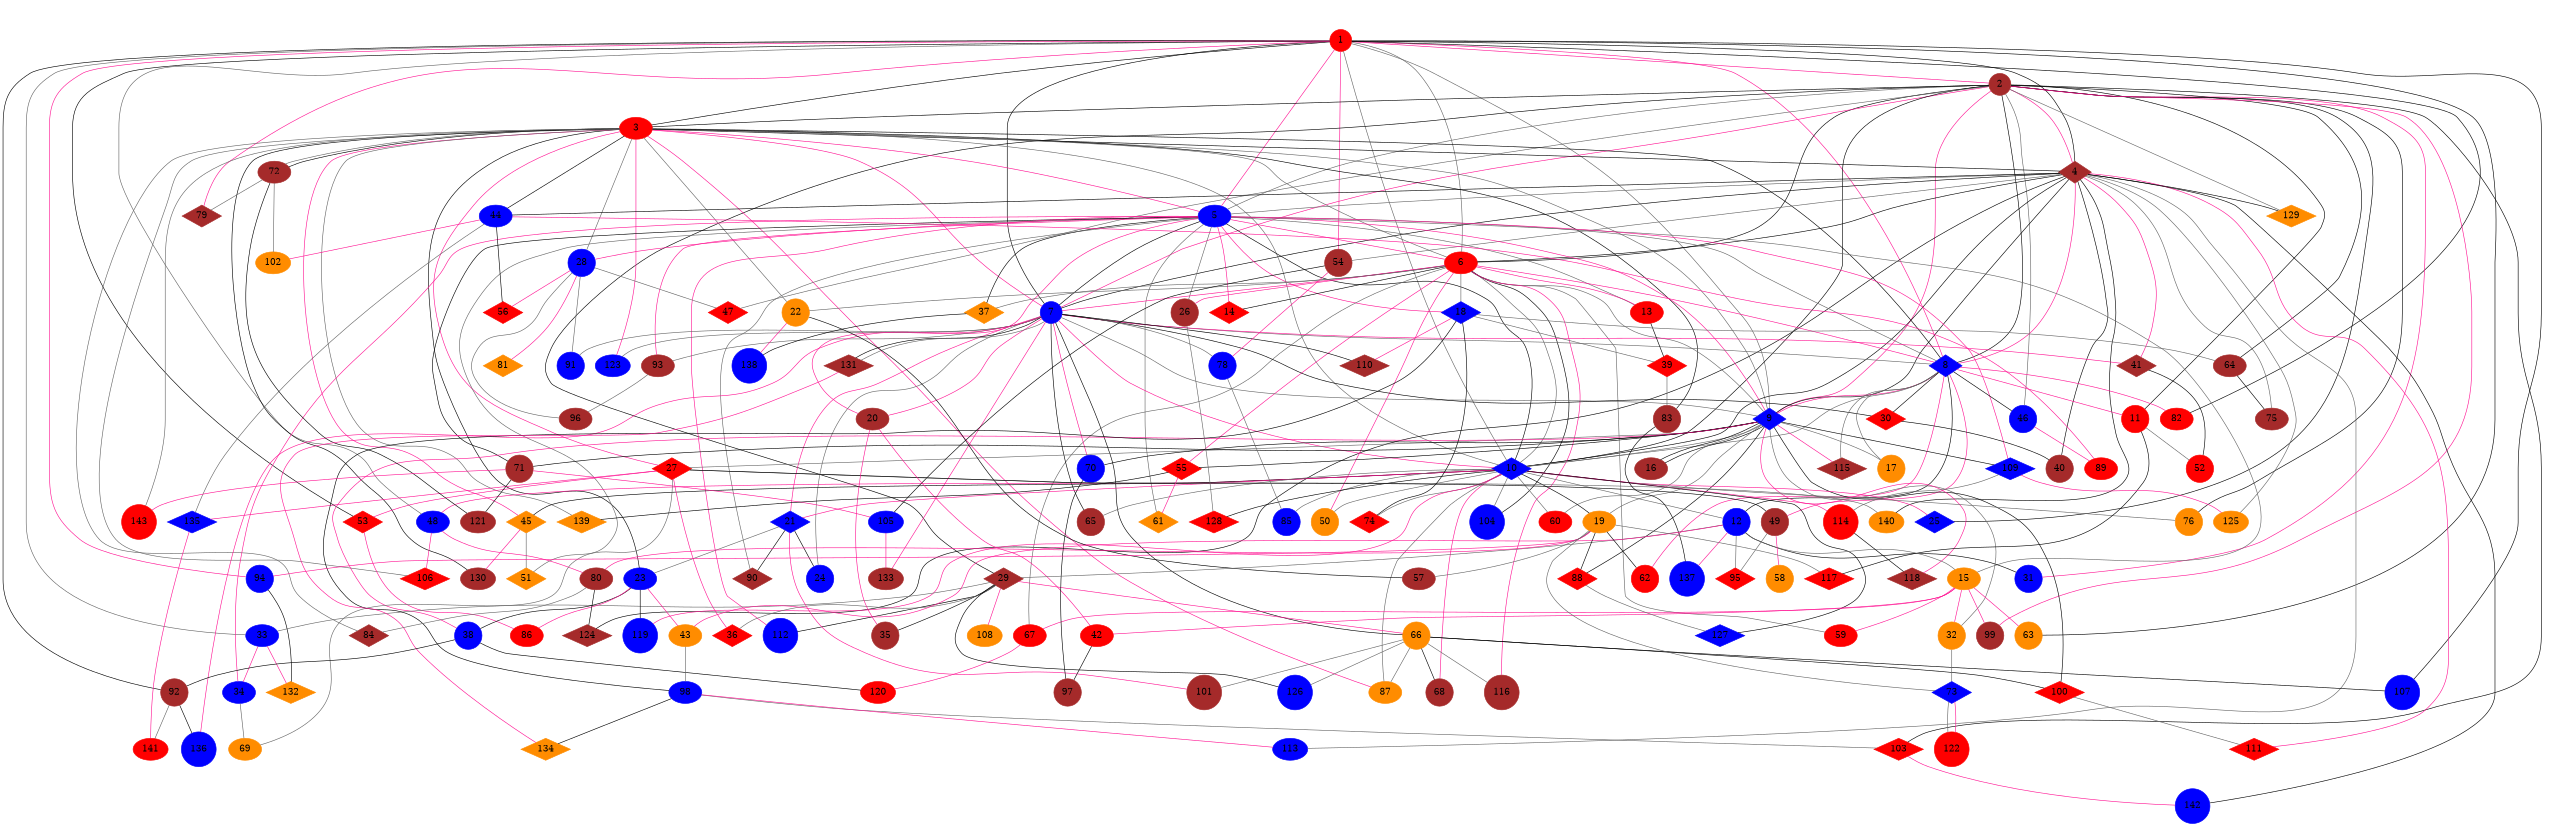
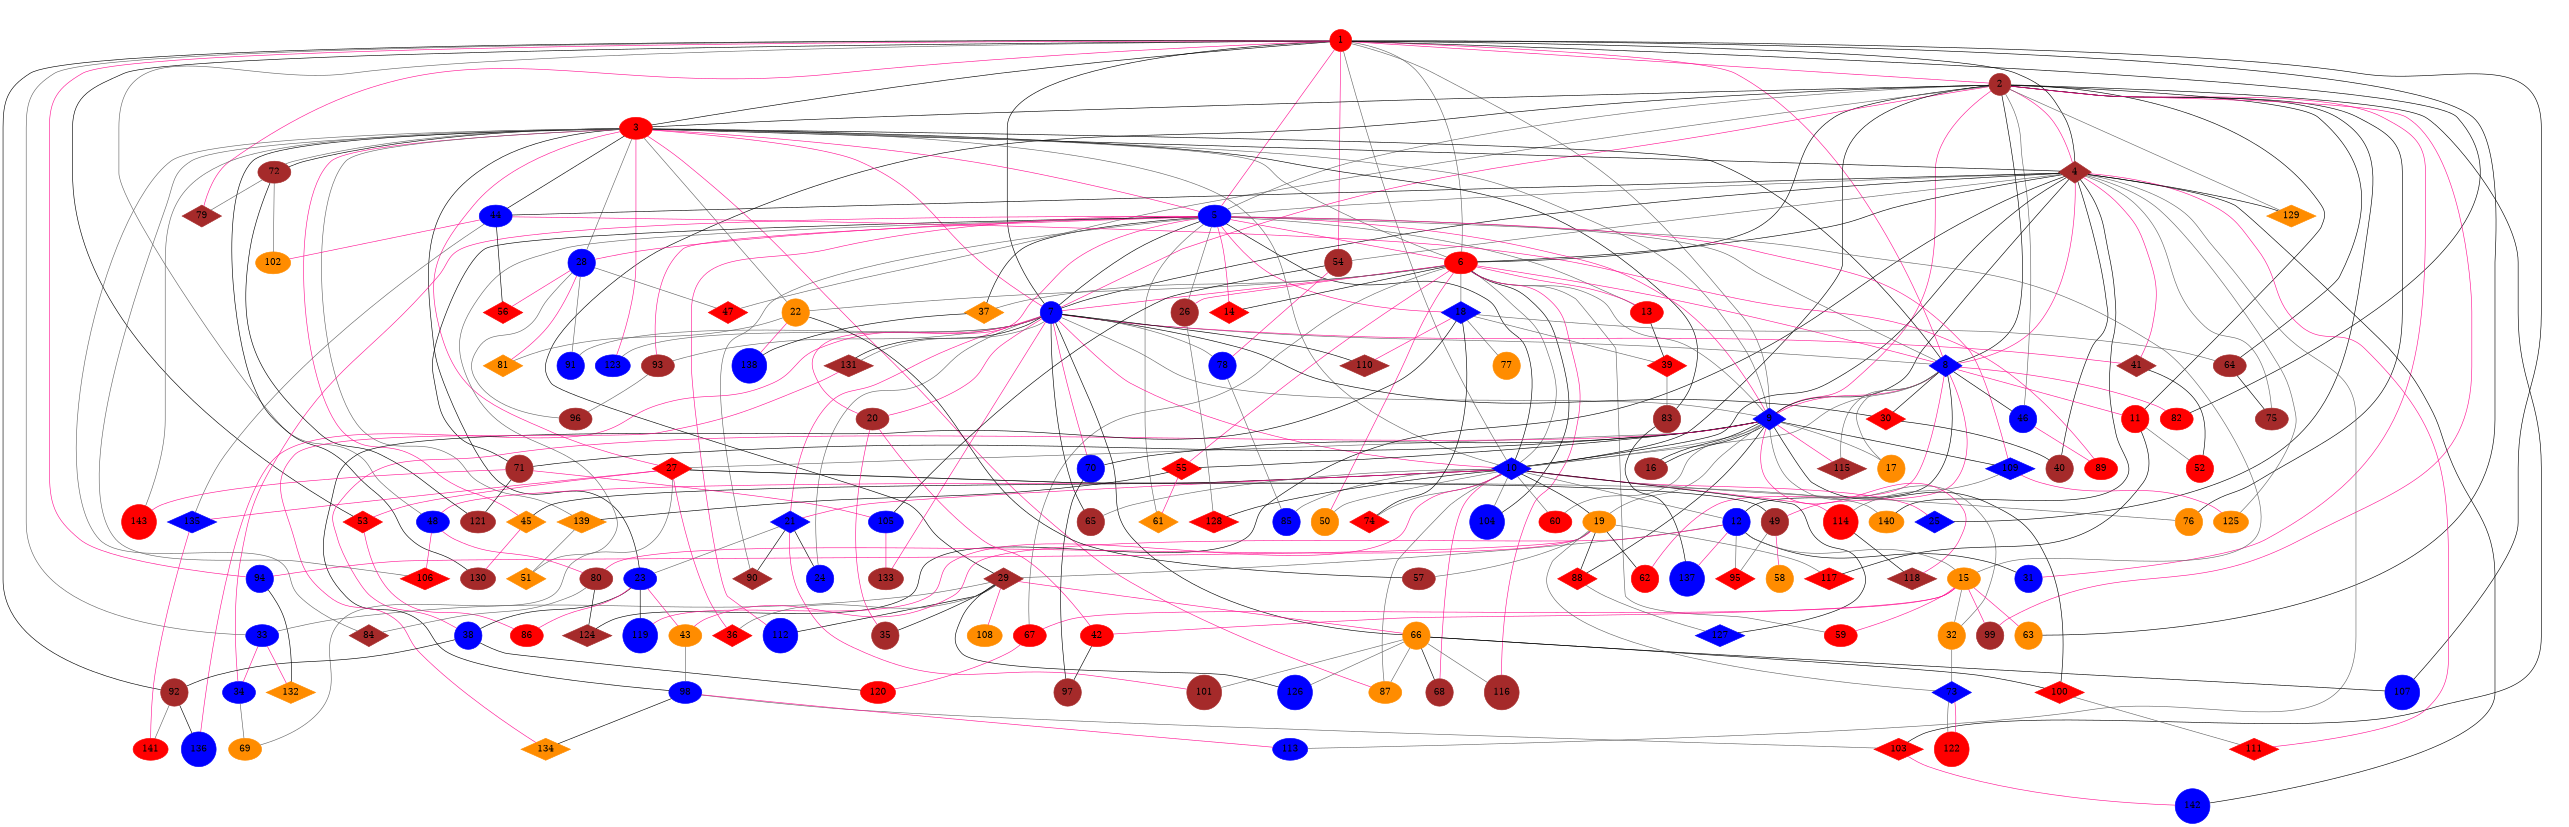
edge "22" -- "81": added
node "77": added
edge "45" -- "51": now "139" -- "51"
edge "15" -- "32": color deeppink -> gray40
